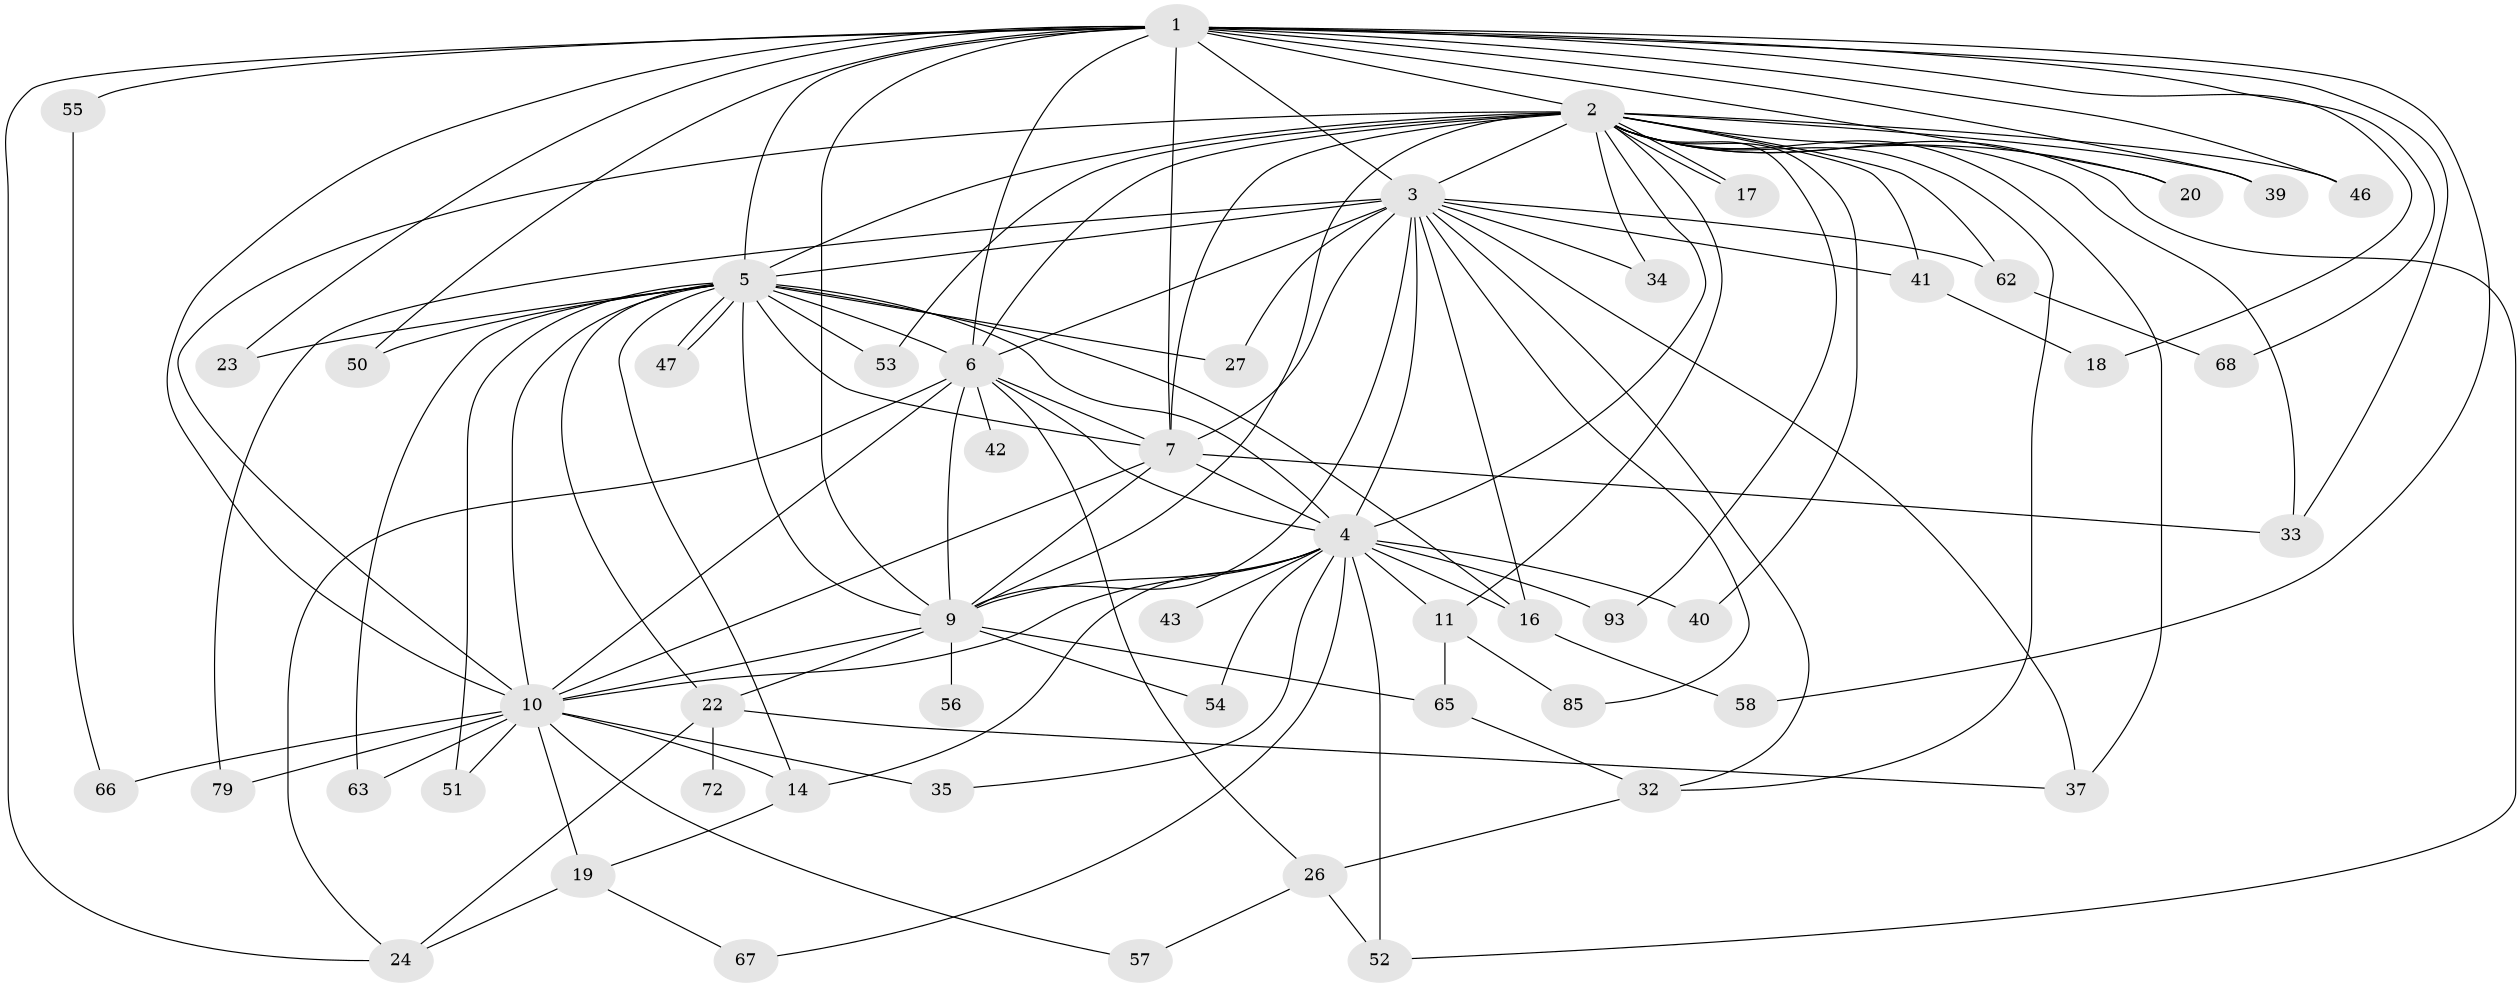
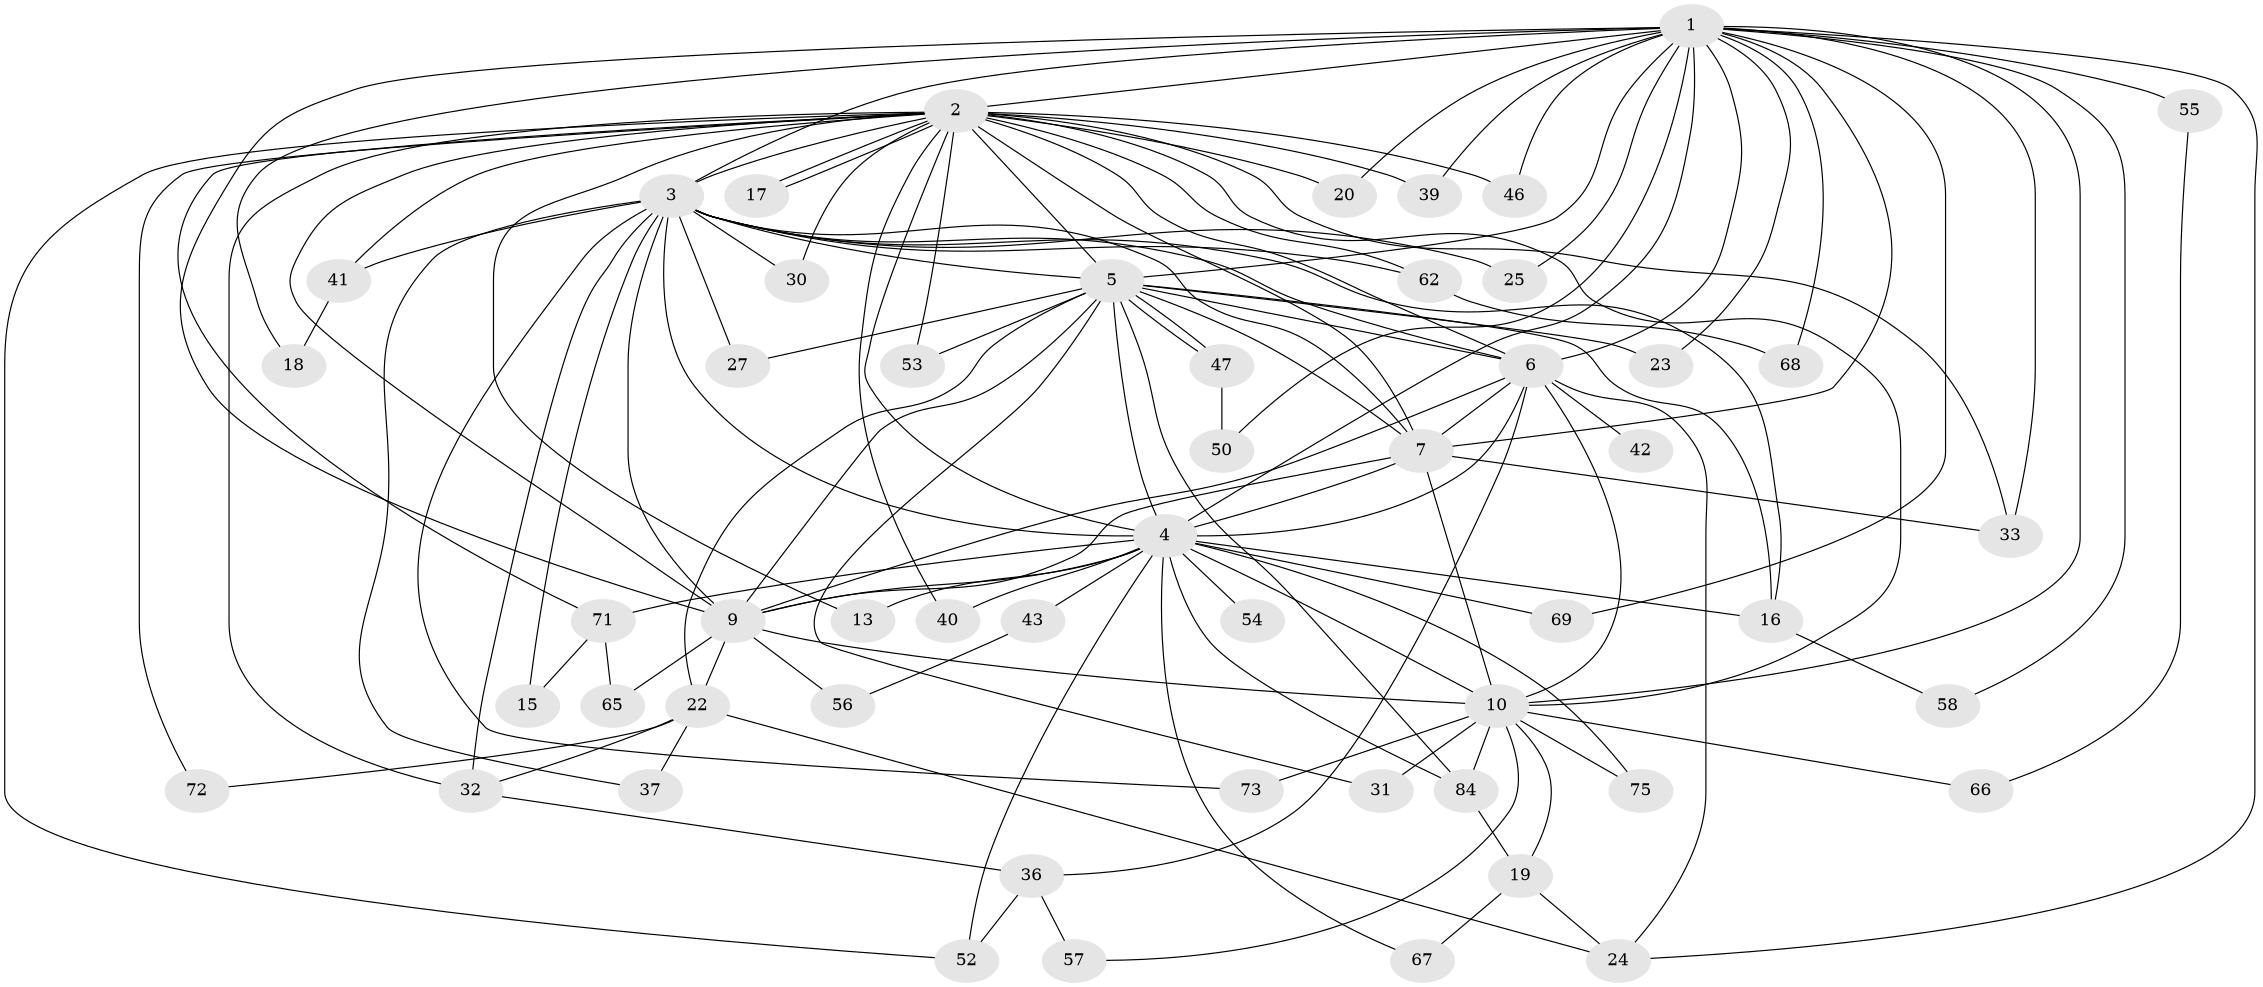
edge "2" -- "37": now "2" -- "72"
node "25": added
node "34": label "34" -> "30"
edge "5" -- "50": now "47" -- "50"
edge "1" -- "4": added
edge "5" -- "10": removed
node "11": label "11" -> "71"
node "69": added
node "93": label "93" -> "13"
edge "9" -- "54": removed
edge "43" -- "56": added
node "85": label "85" -> "15"
edge "65" -- "32": now "22" -- "32"
node "79": label "79" -> "73"
node "63": removed
node "51": label "51" -> "31"
node "14": label "14" -> "84"
node "35": label "35" -> "75"
node "26": label "26" -> "36"
